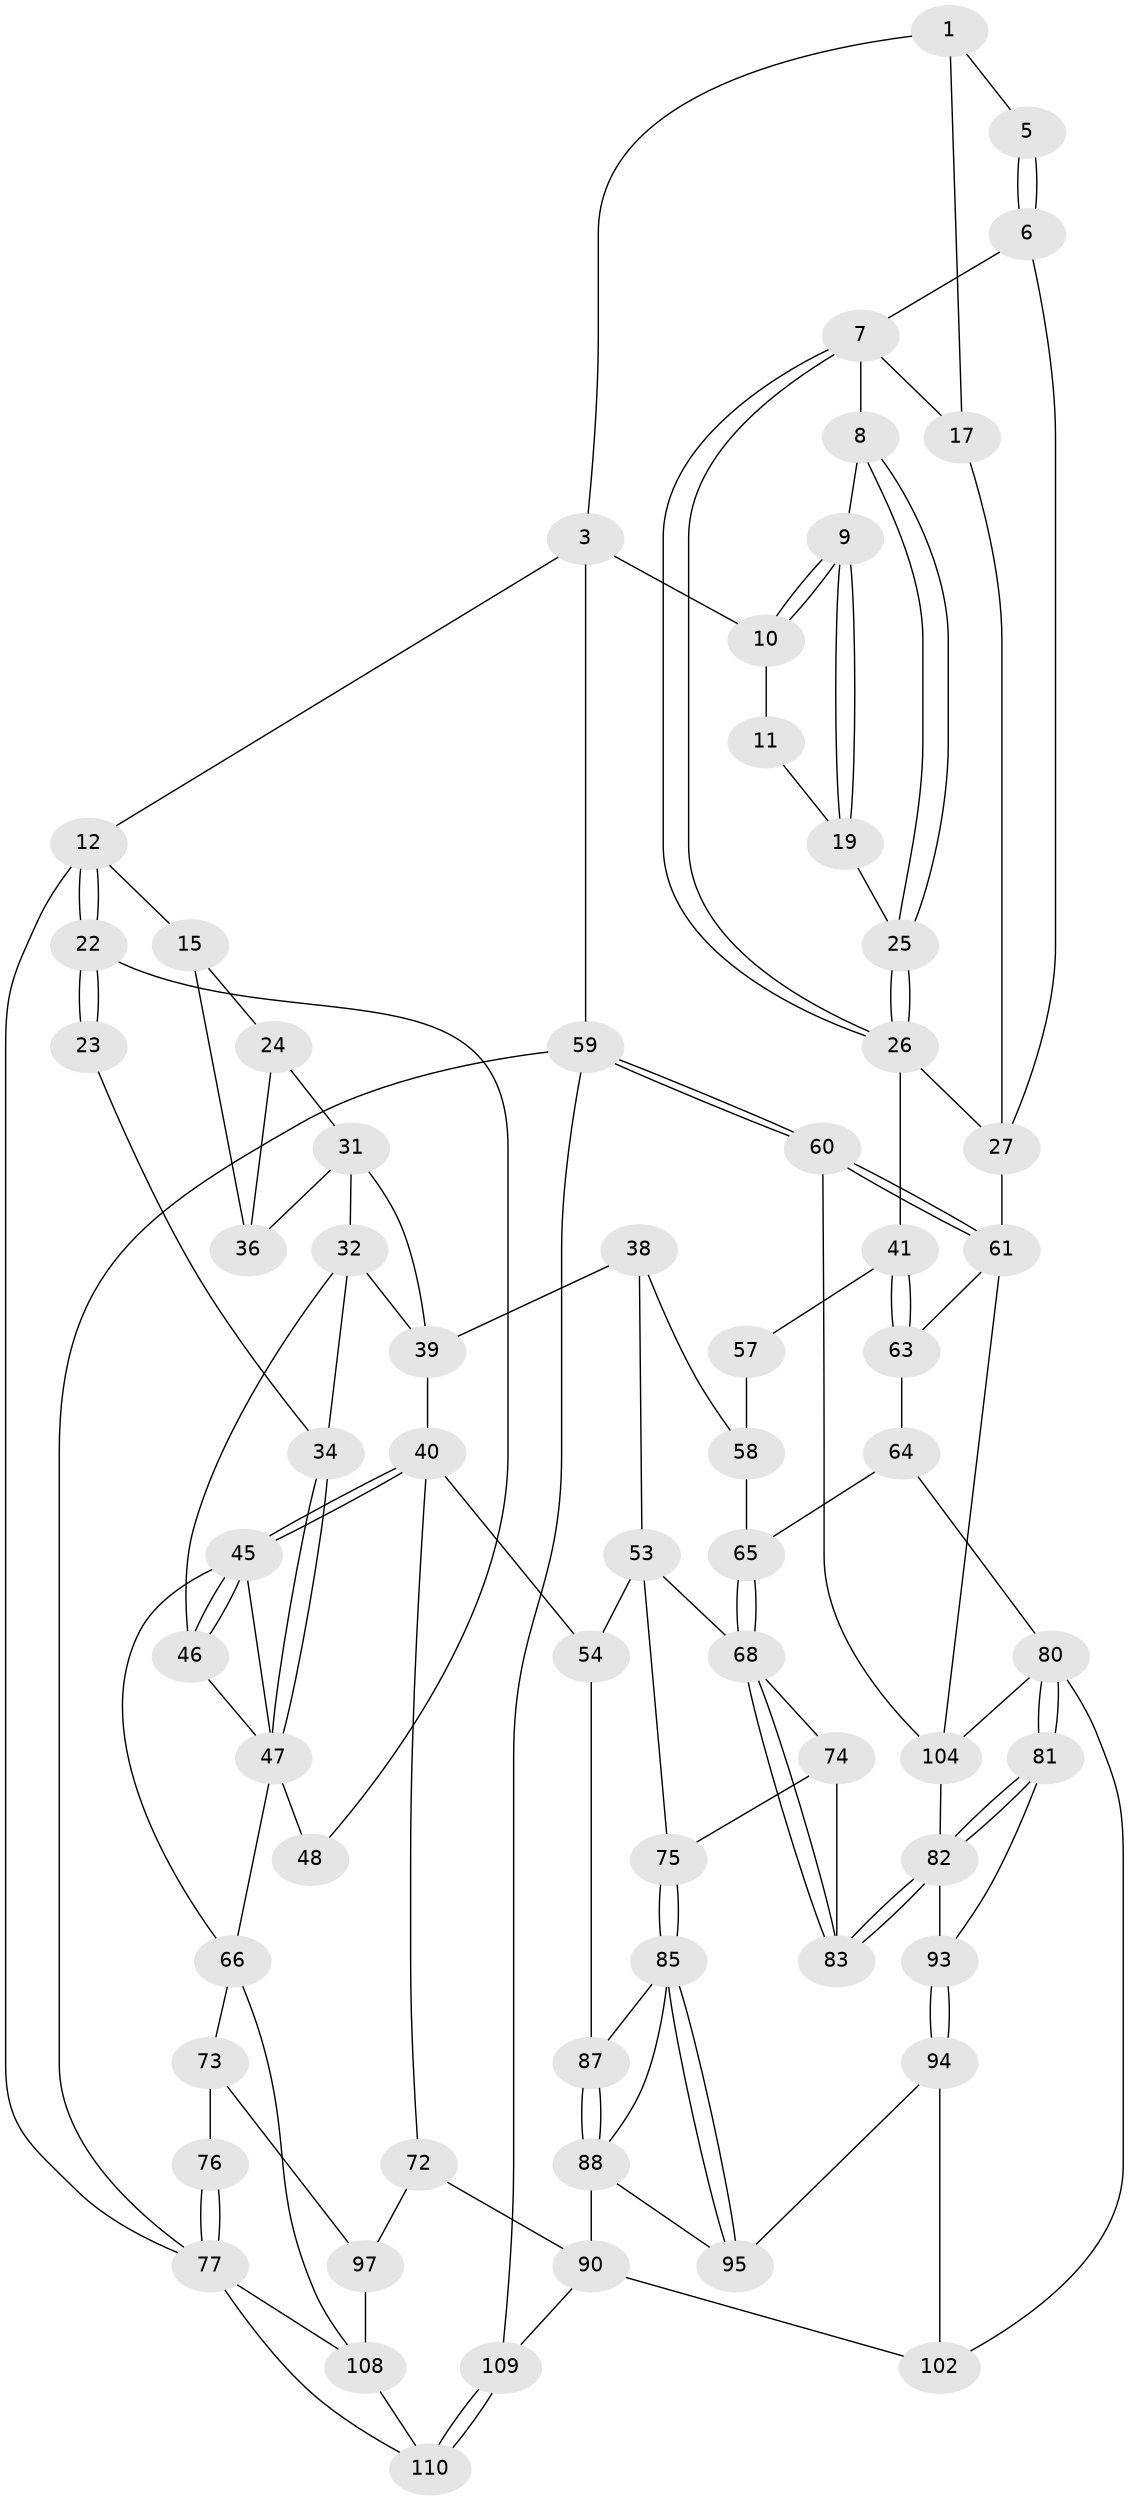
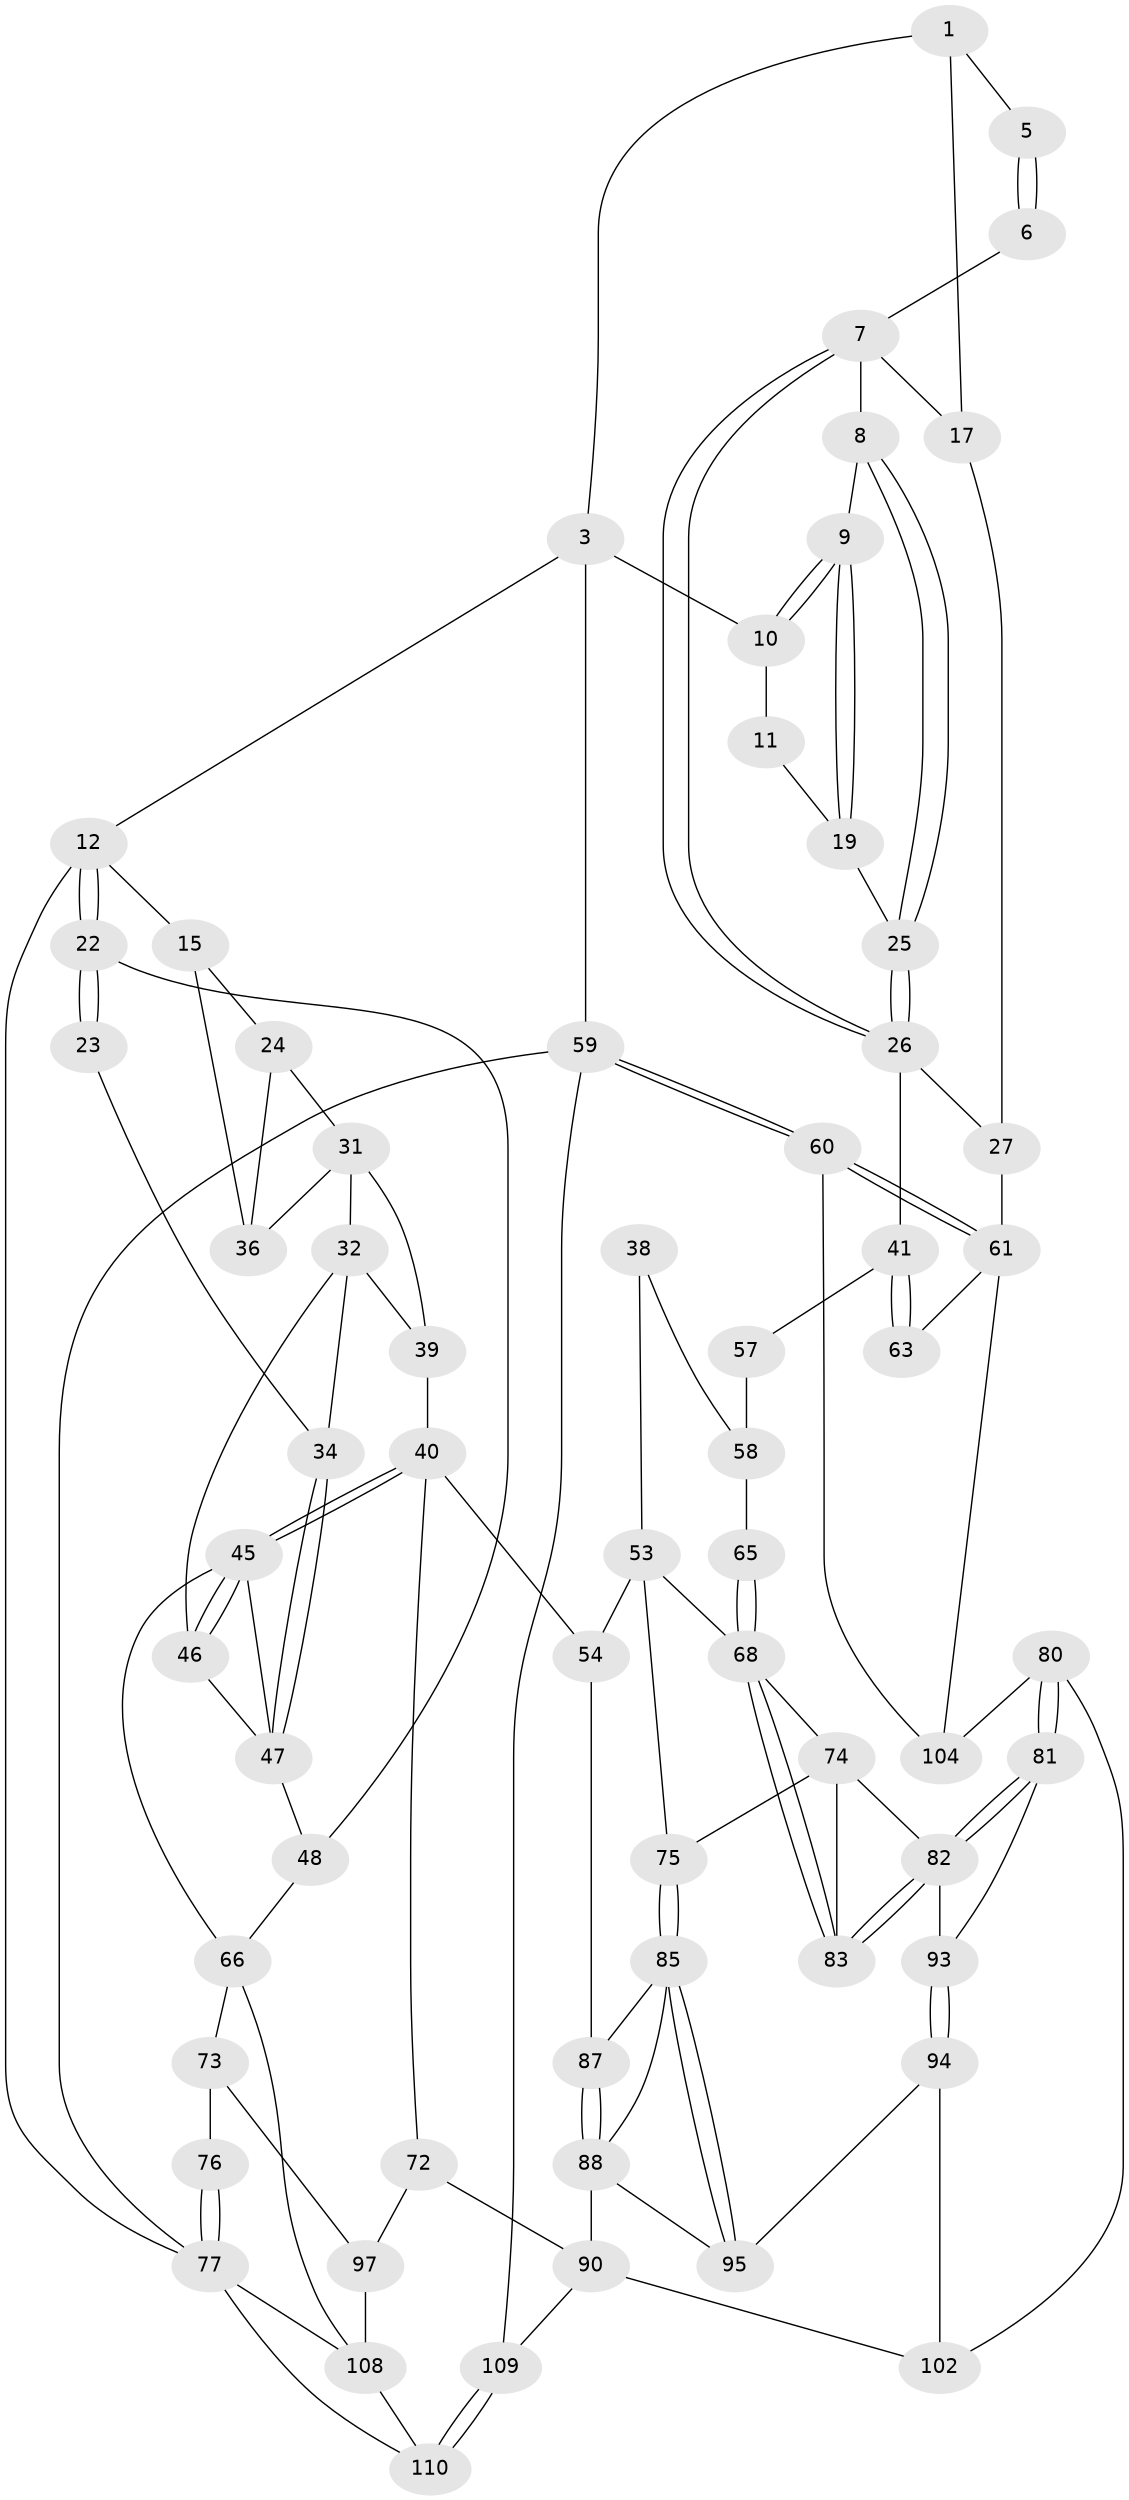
edge "6" -- "27": removed
edge "38" -- "39": removed
node "64": removed
edge "104" -- "82": now "74" -- "82"
edge "47" -- "66": now "48" -- "66"
